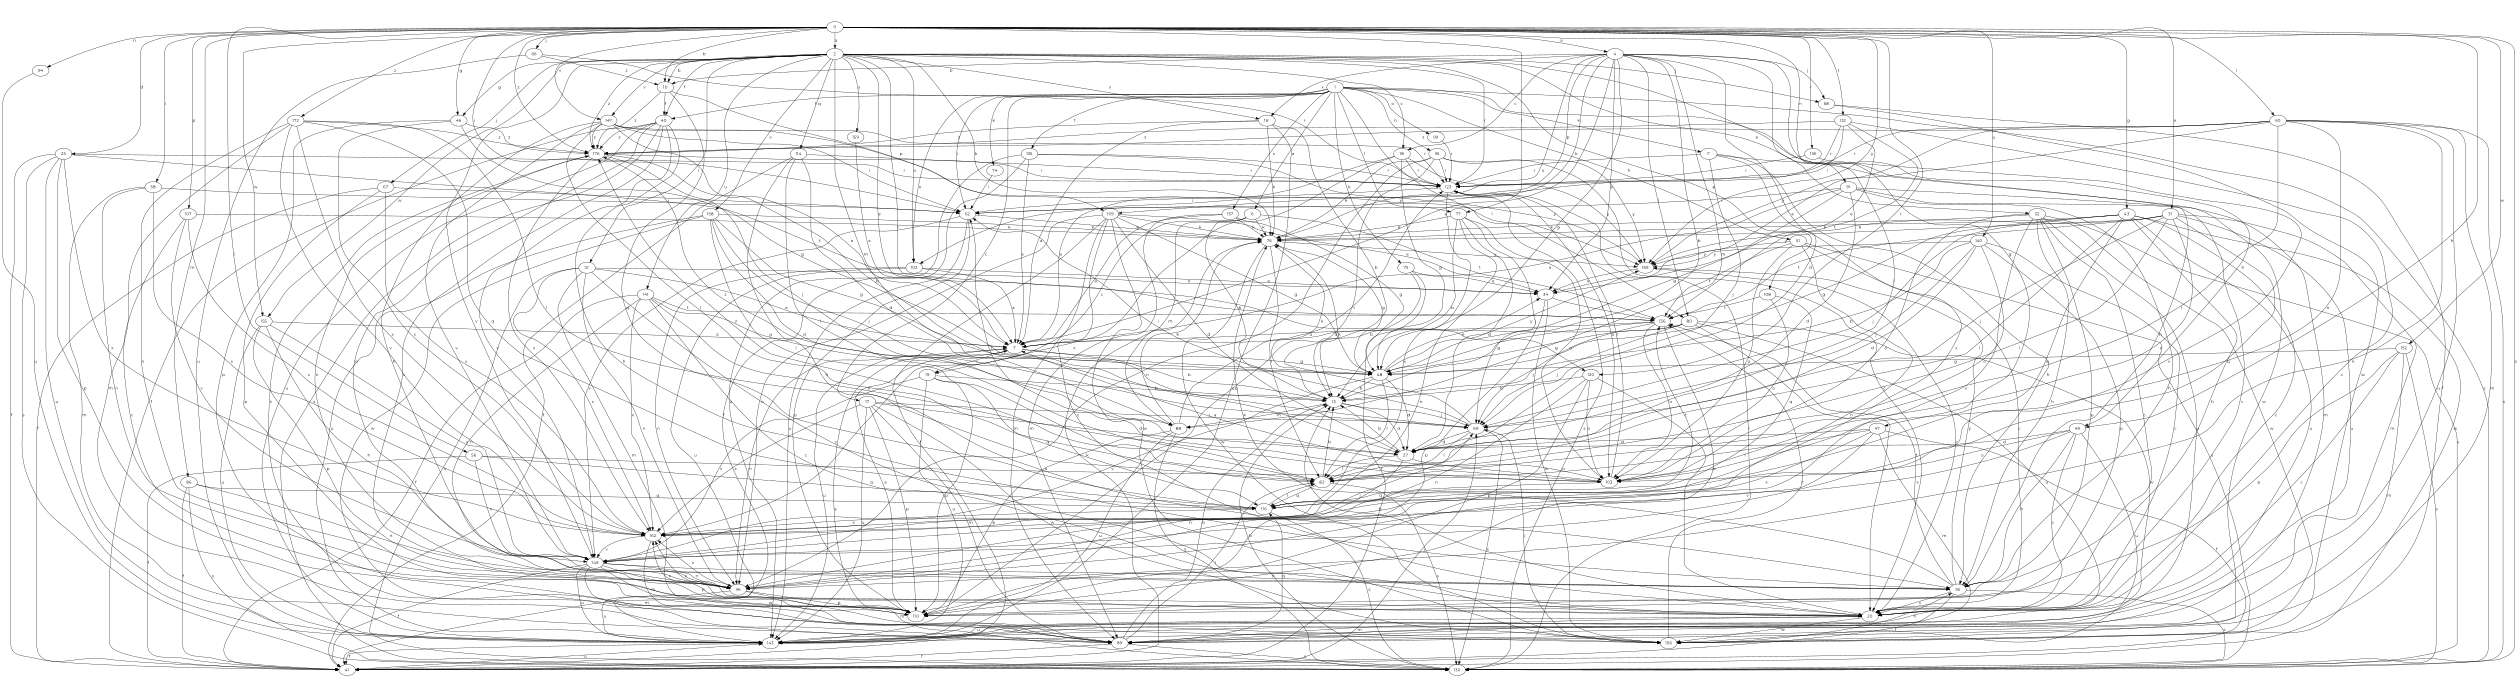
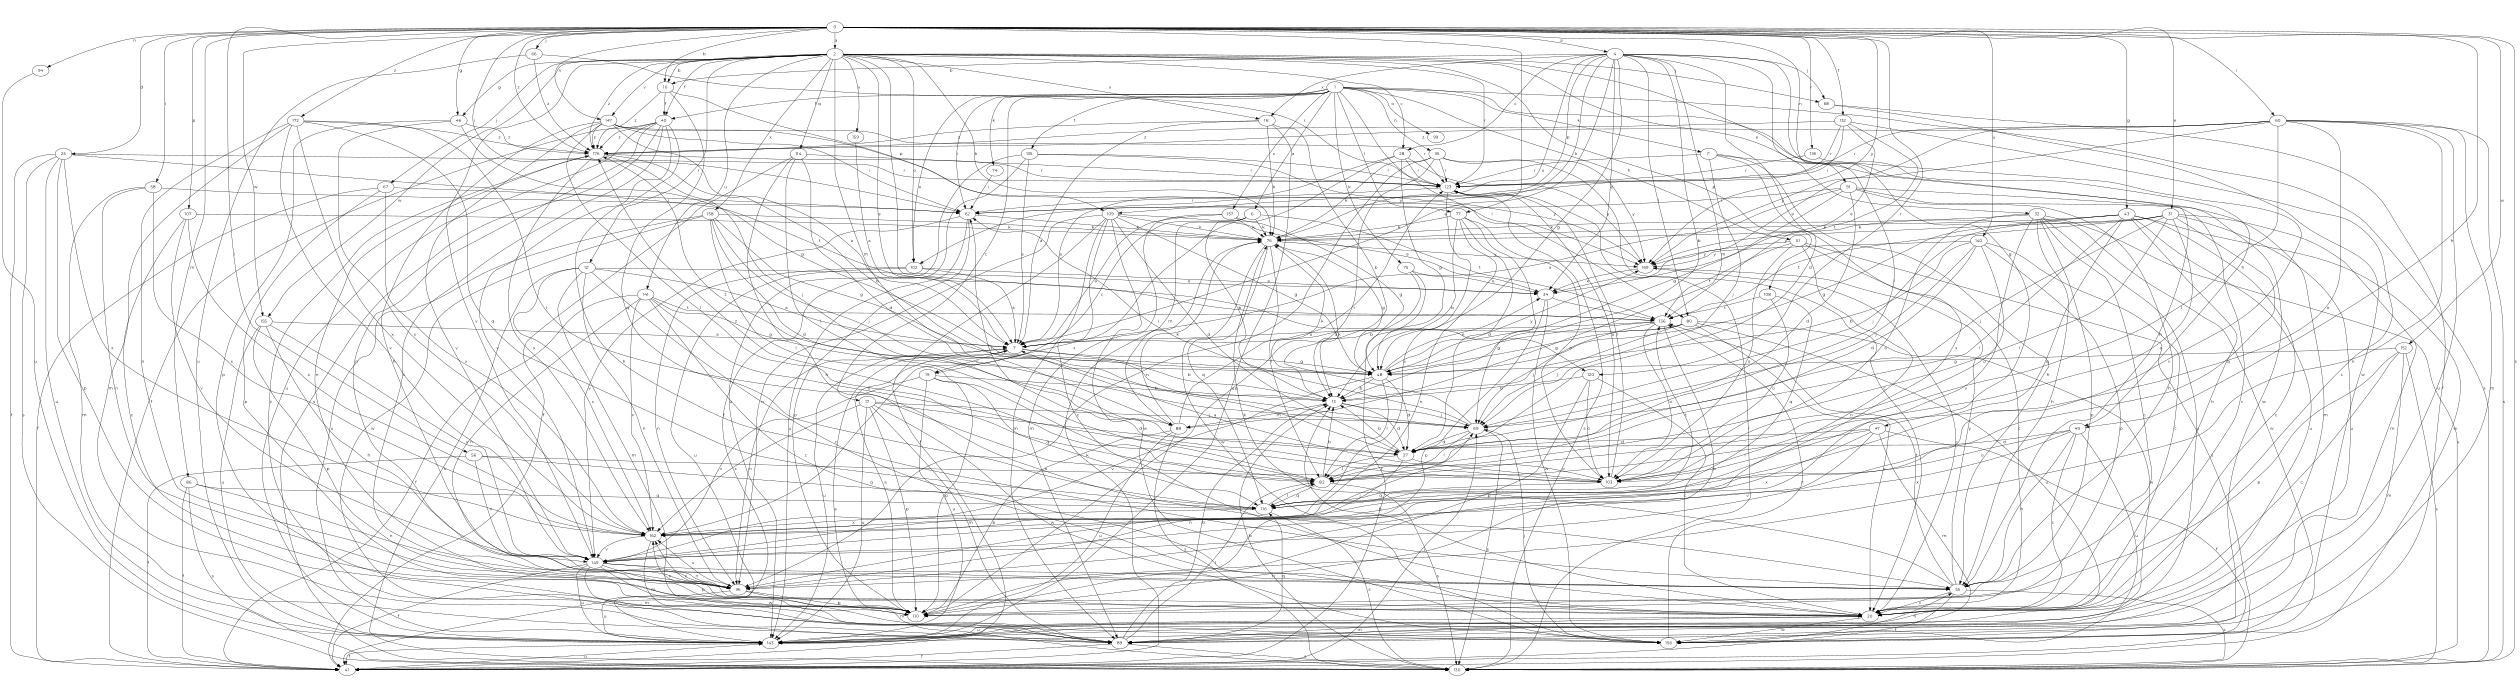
edge "66" -> "10": now "66" -> "176"
node "18": label "18" -> "28"
edge "99" -> "123": removed, label "r"
edge "76" -> "116": added, label "q"
edge "120" -> "96": removed, label "n"
